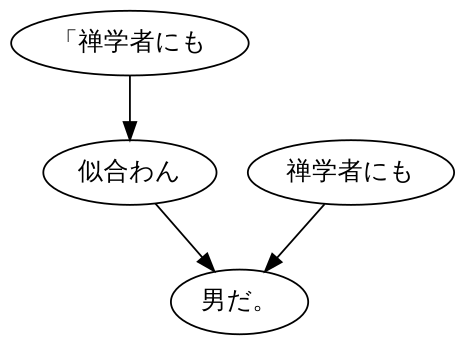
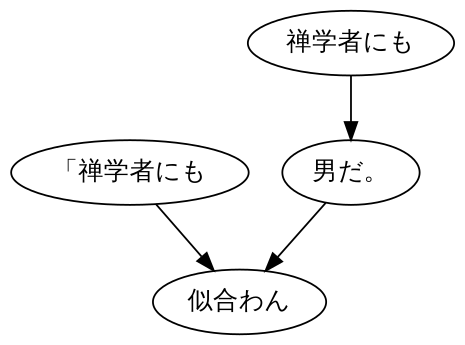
edge "似合わん" -> "男だ。": reversed
